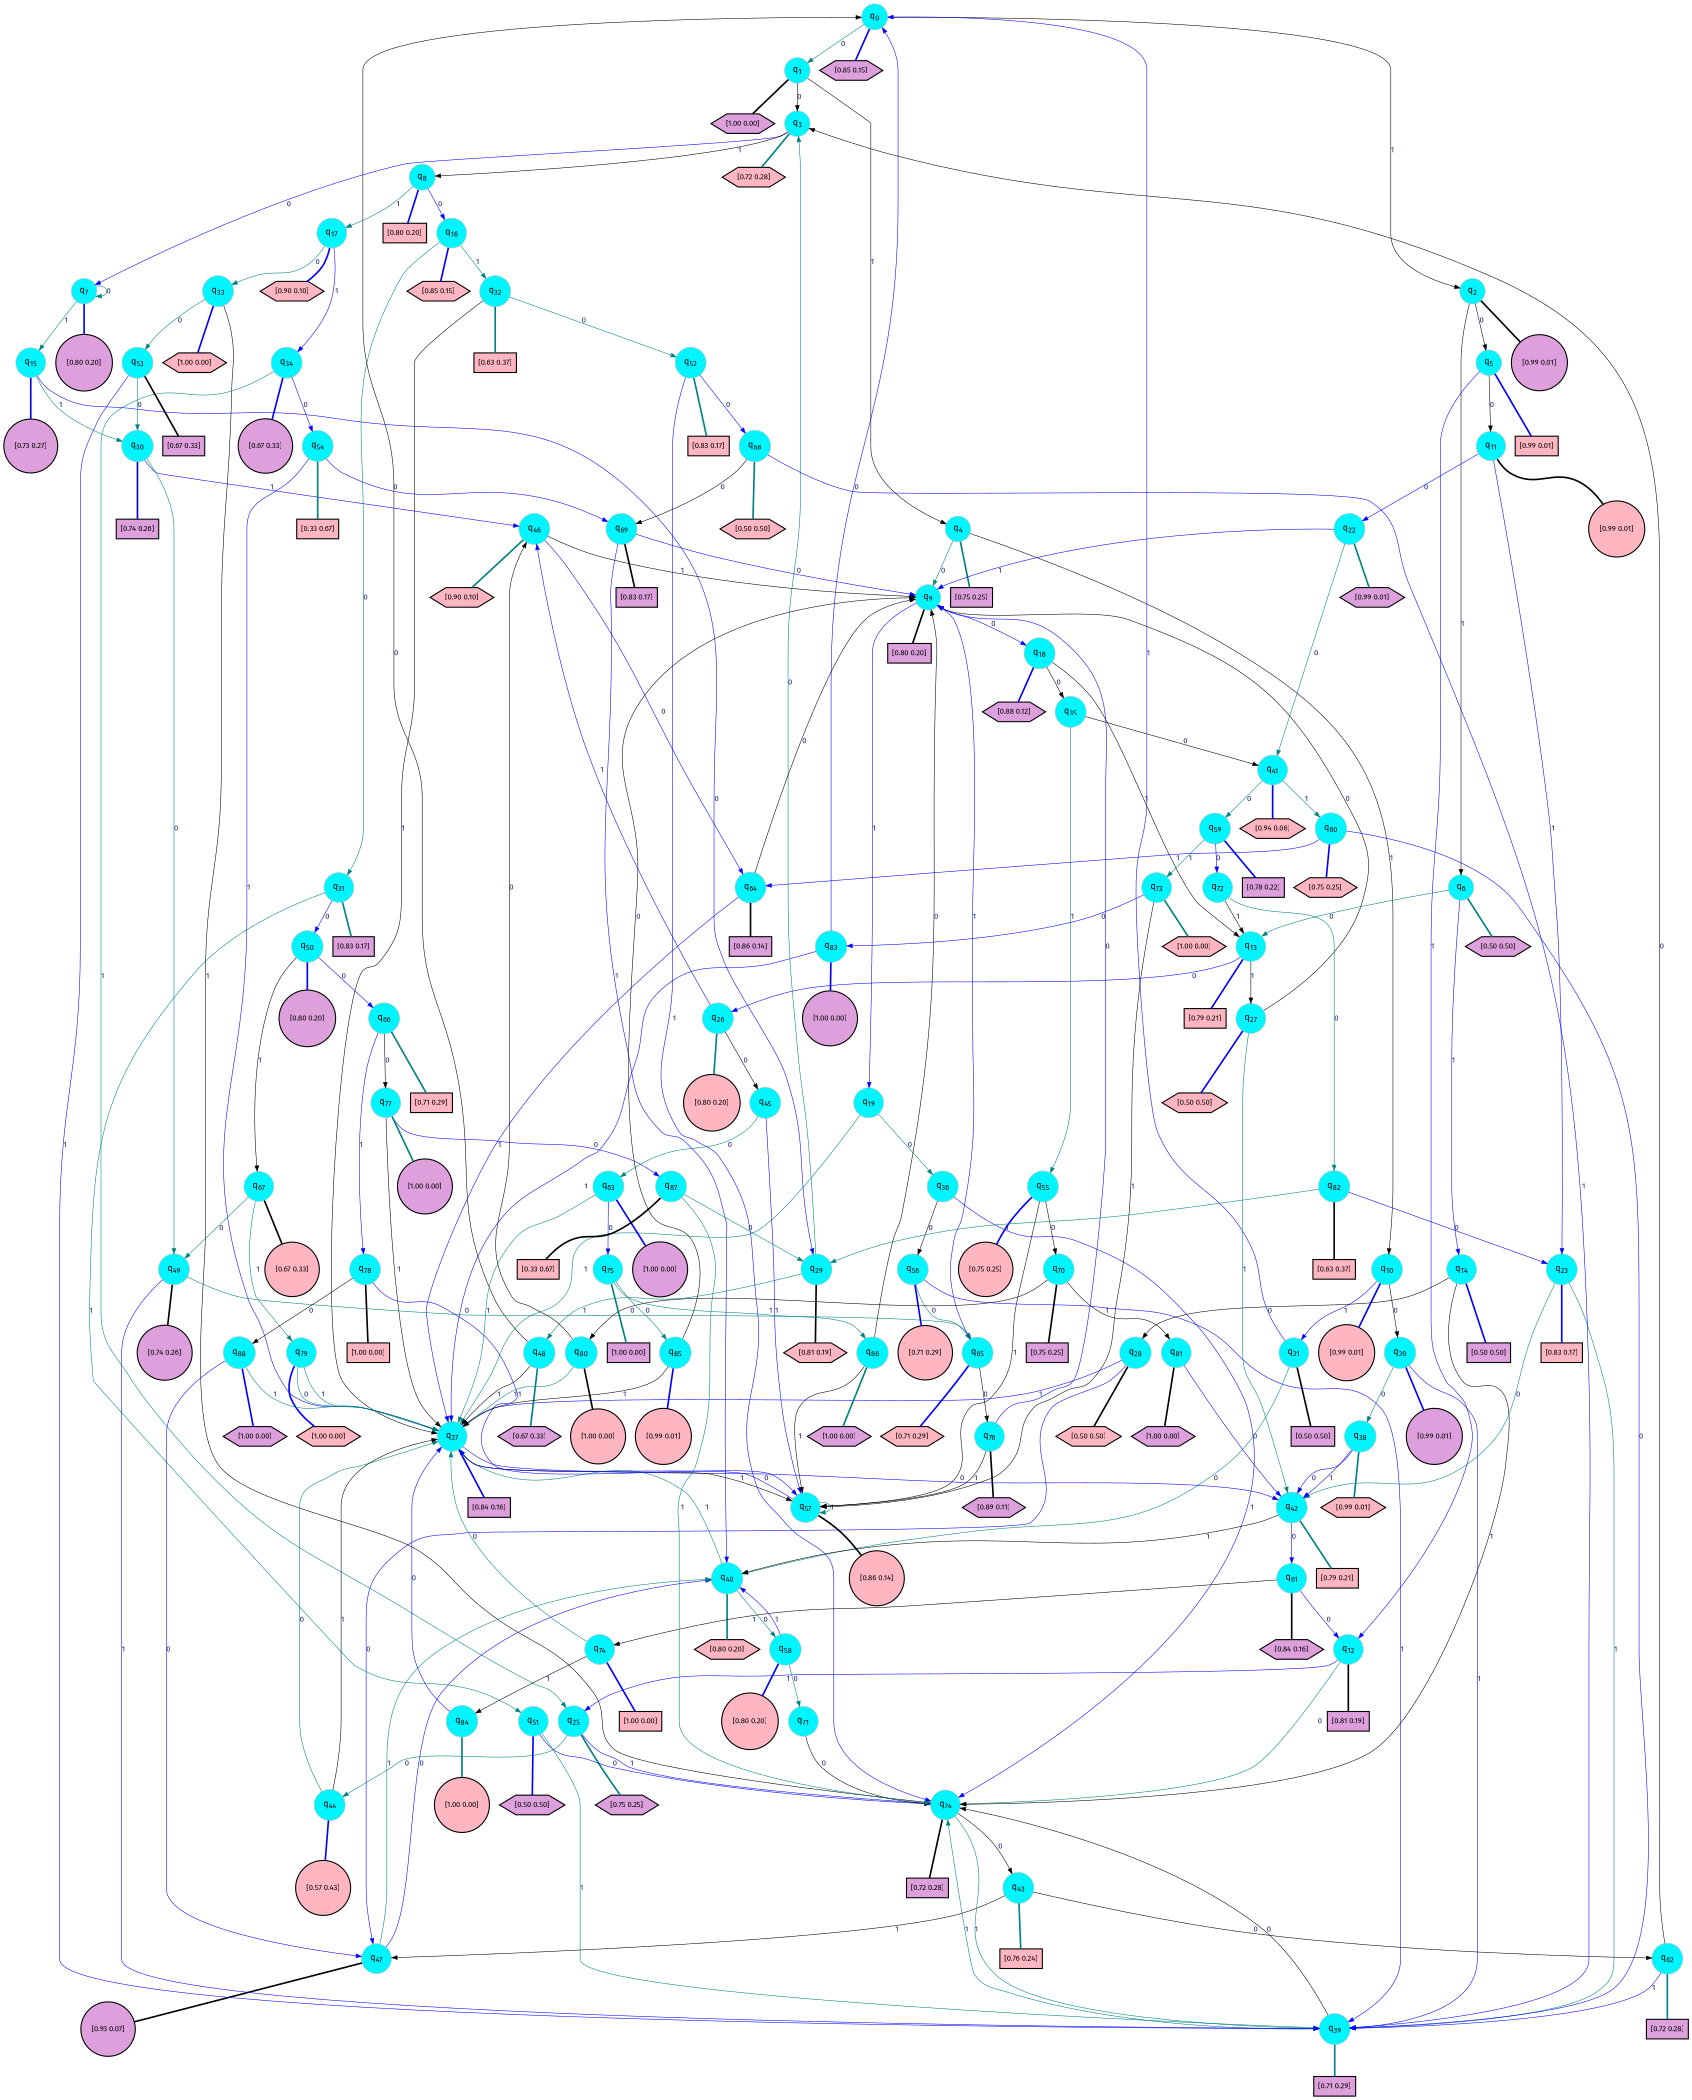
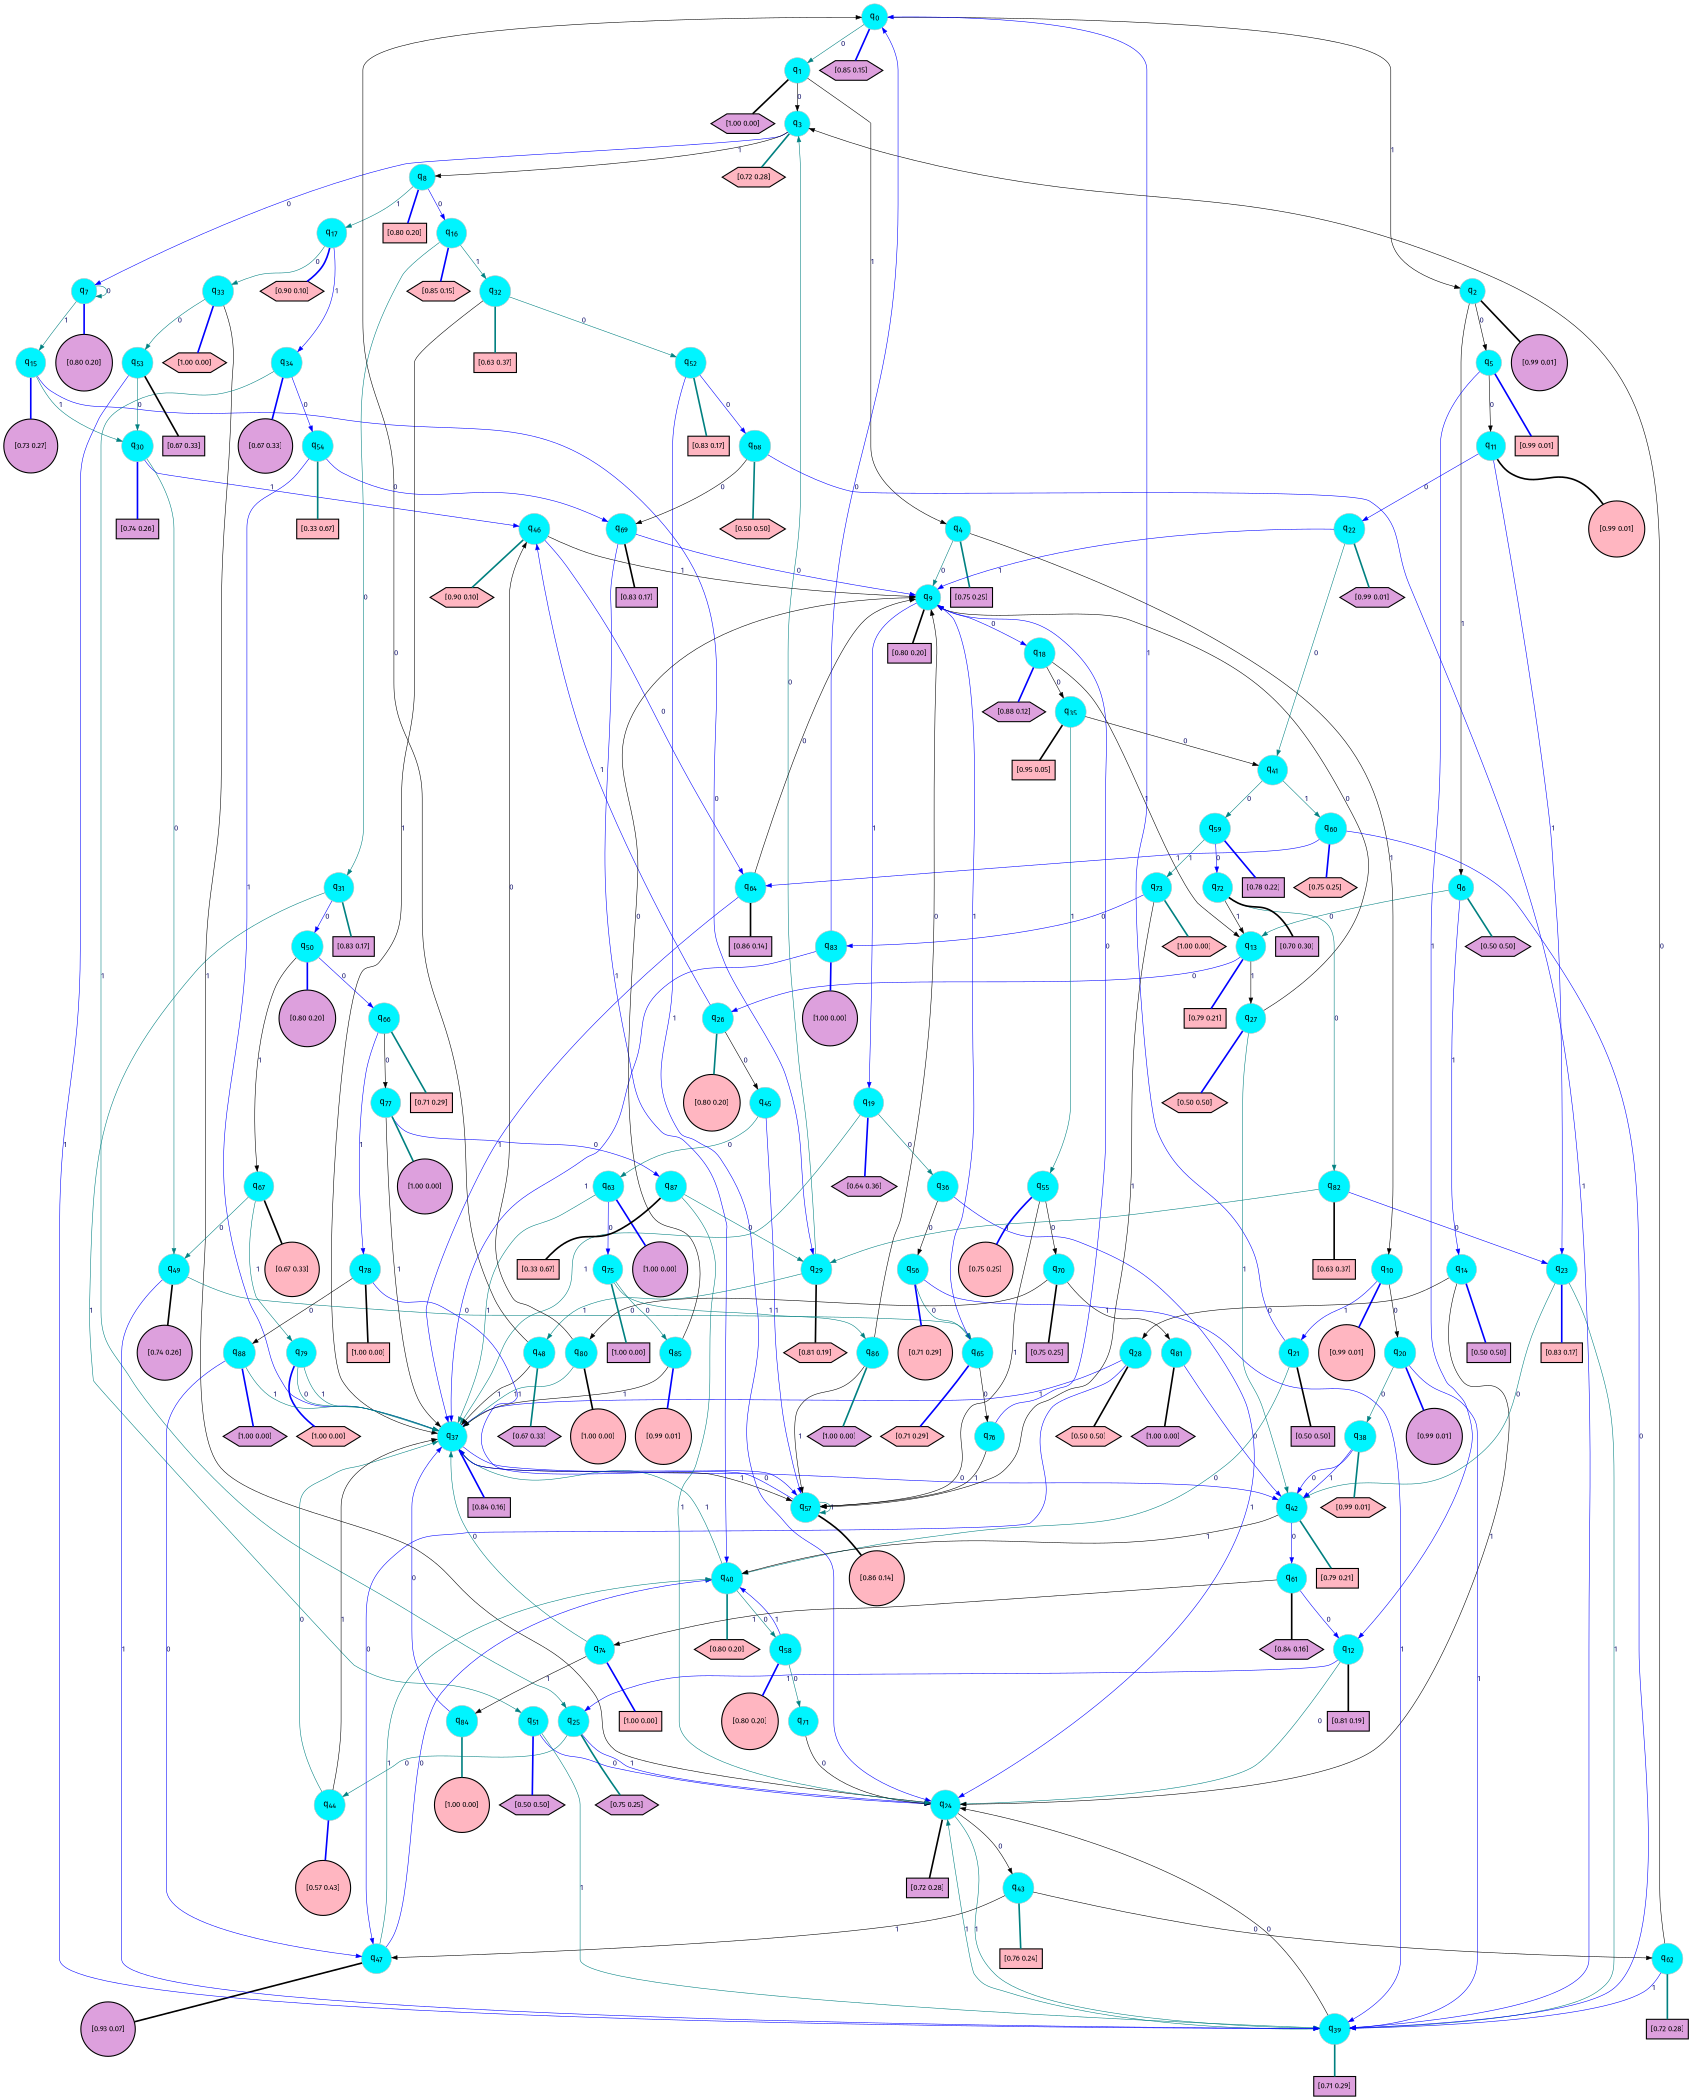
node "[0.95 0.05]": added
node "[0.94 0.06]": removed
node "[0.70 0.30]": added
node "[0.64 0.36]": added
node "[0.89 0.11]": removed
